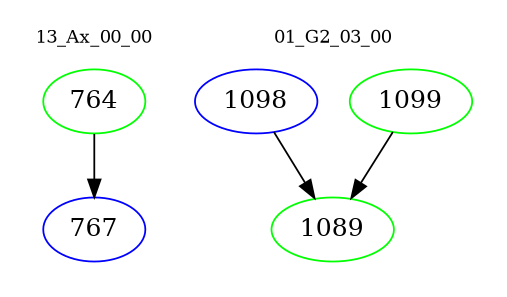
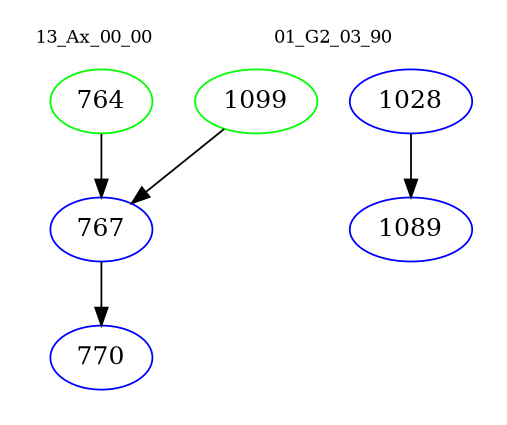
cluster "01_G2_03_00": label "01_G2_03_00" -> "01_G2_03_90"
node "1098": label "1098" -> "1028"
edge "1099" -> "1089": now "1099" -> "767"
node "1089": color green -> blue
node "770": added
